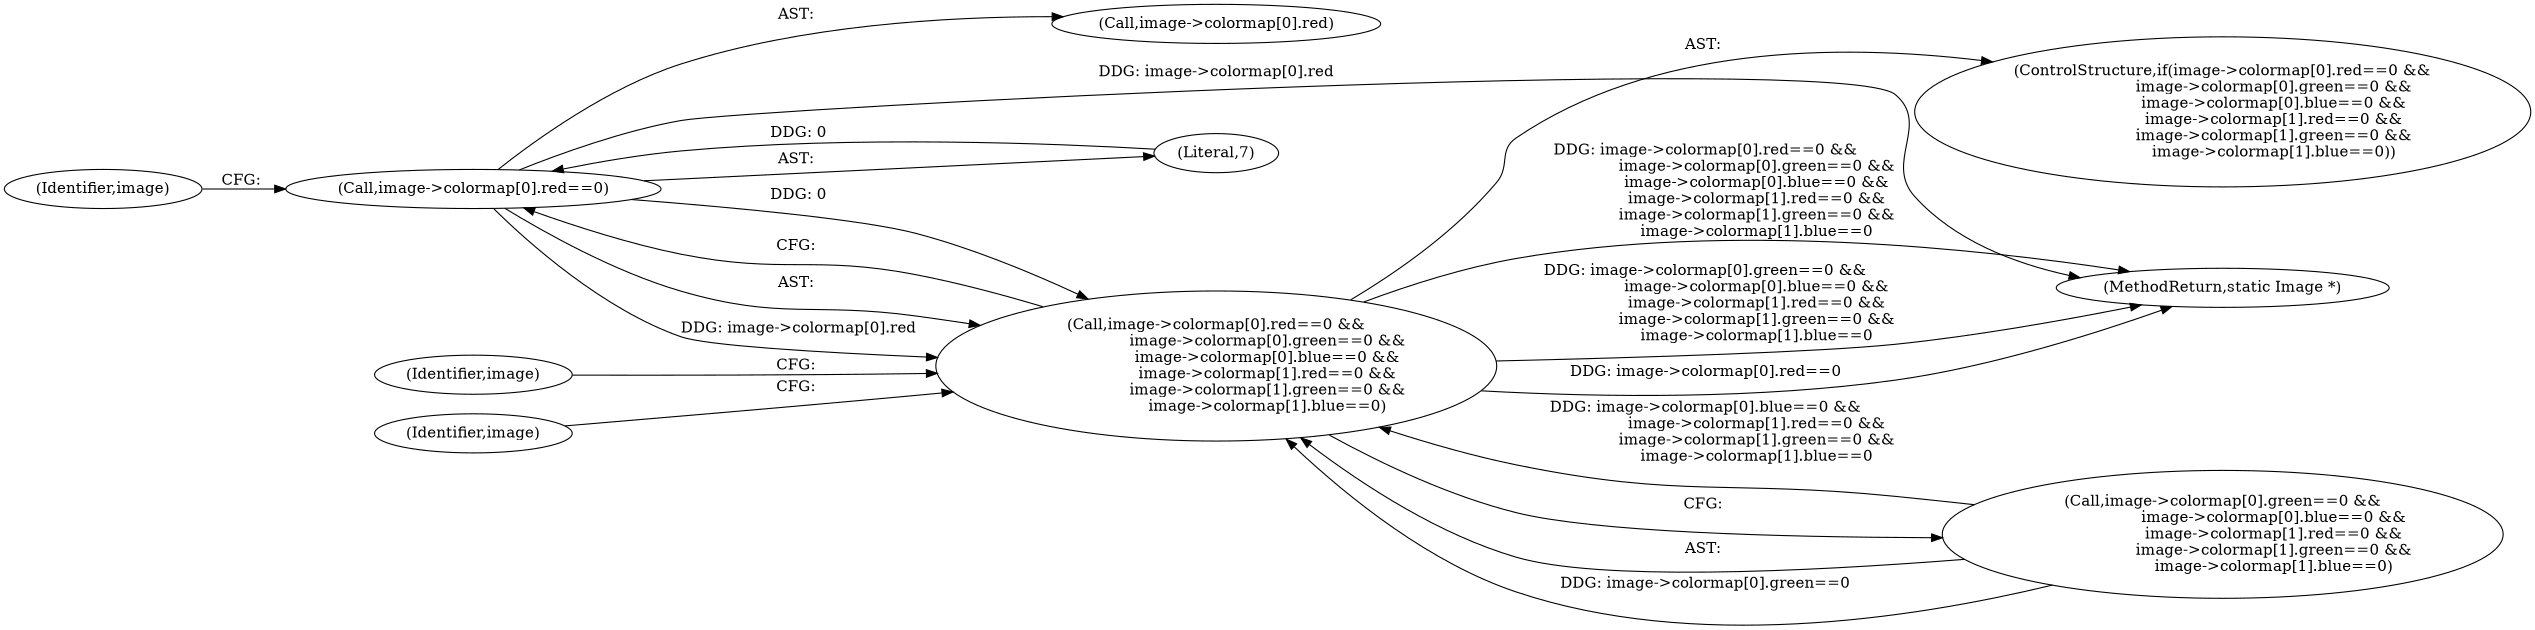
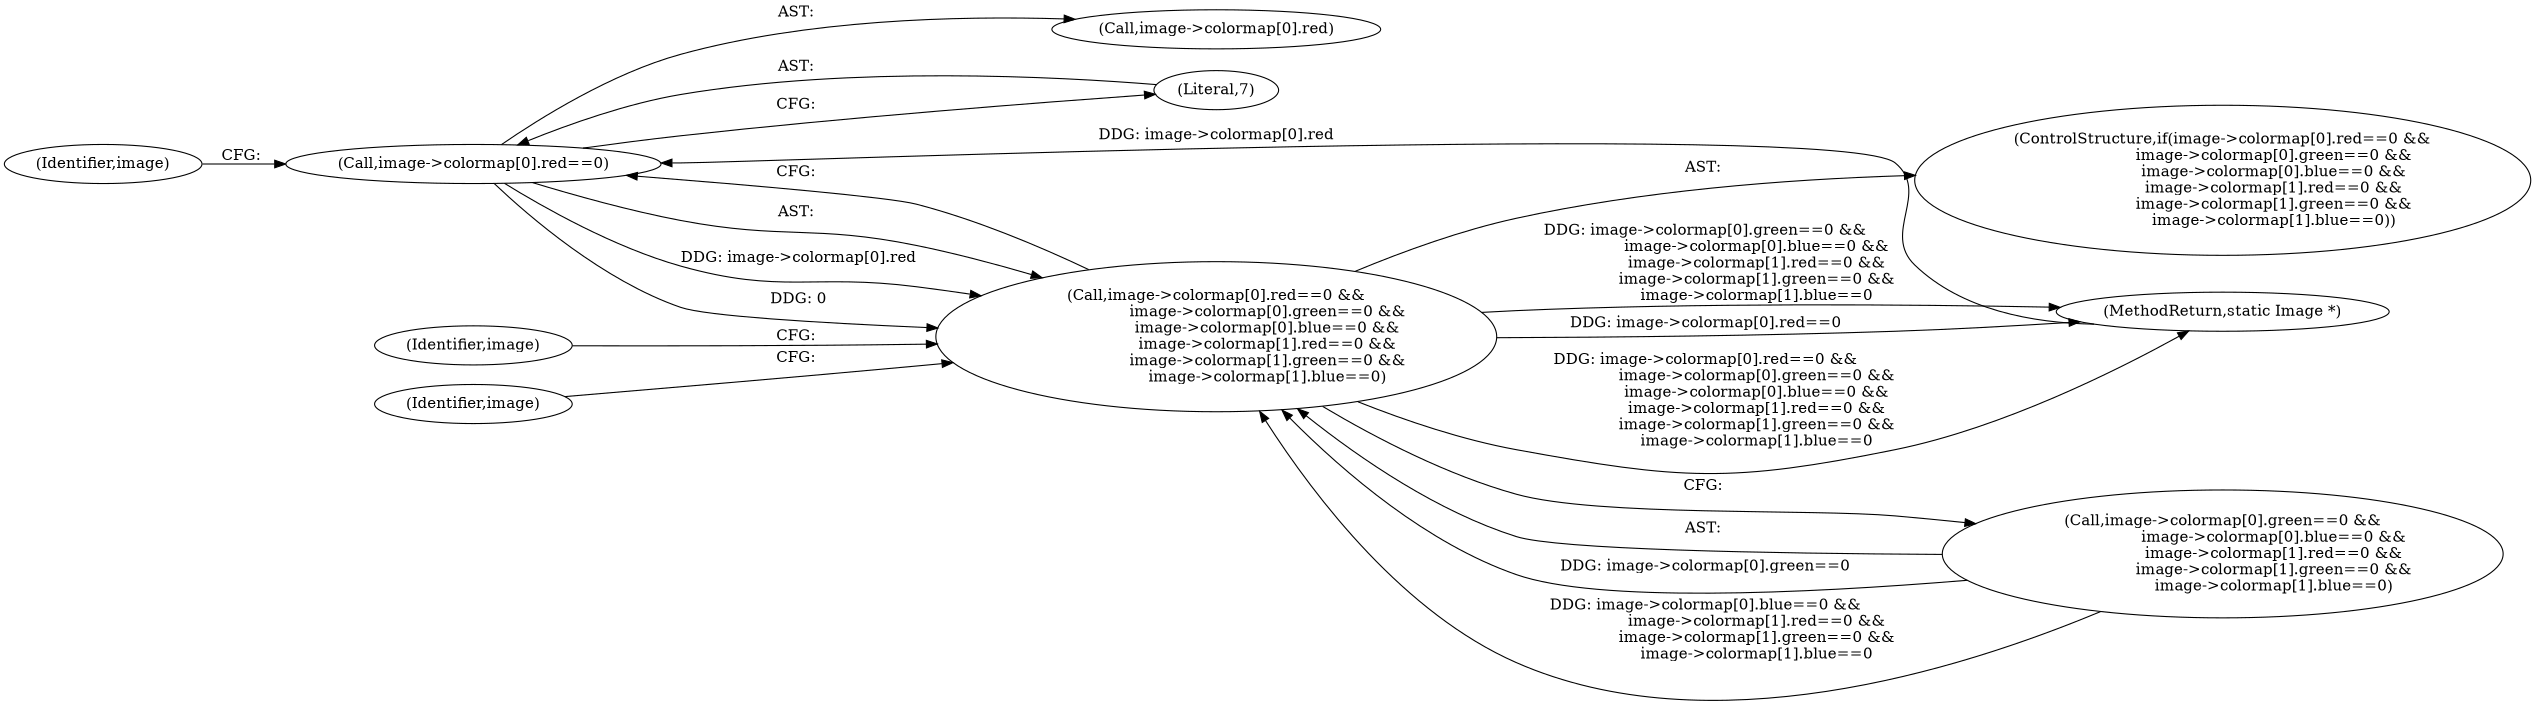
edge "(Call,image->colormap[0].red==0)" -> "(MethodReturn,static Image *)": reversed
edge "(Literal,7)" -> "(Call,image->colormap[0].red==0)": label "DDG: 0" -> "AST: "
edge "(Call,image->colormap[0].red==0)" -> "(Literal,7)": label "AST: " -> "CFG: "
